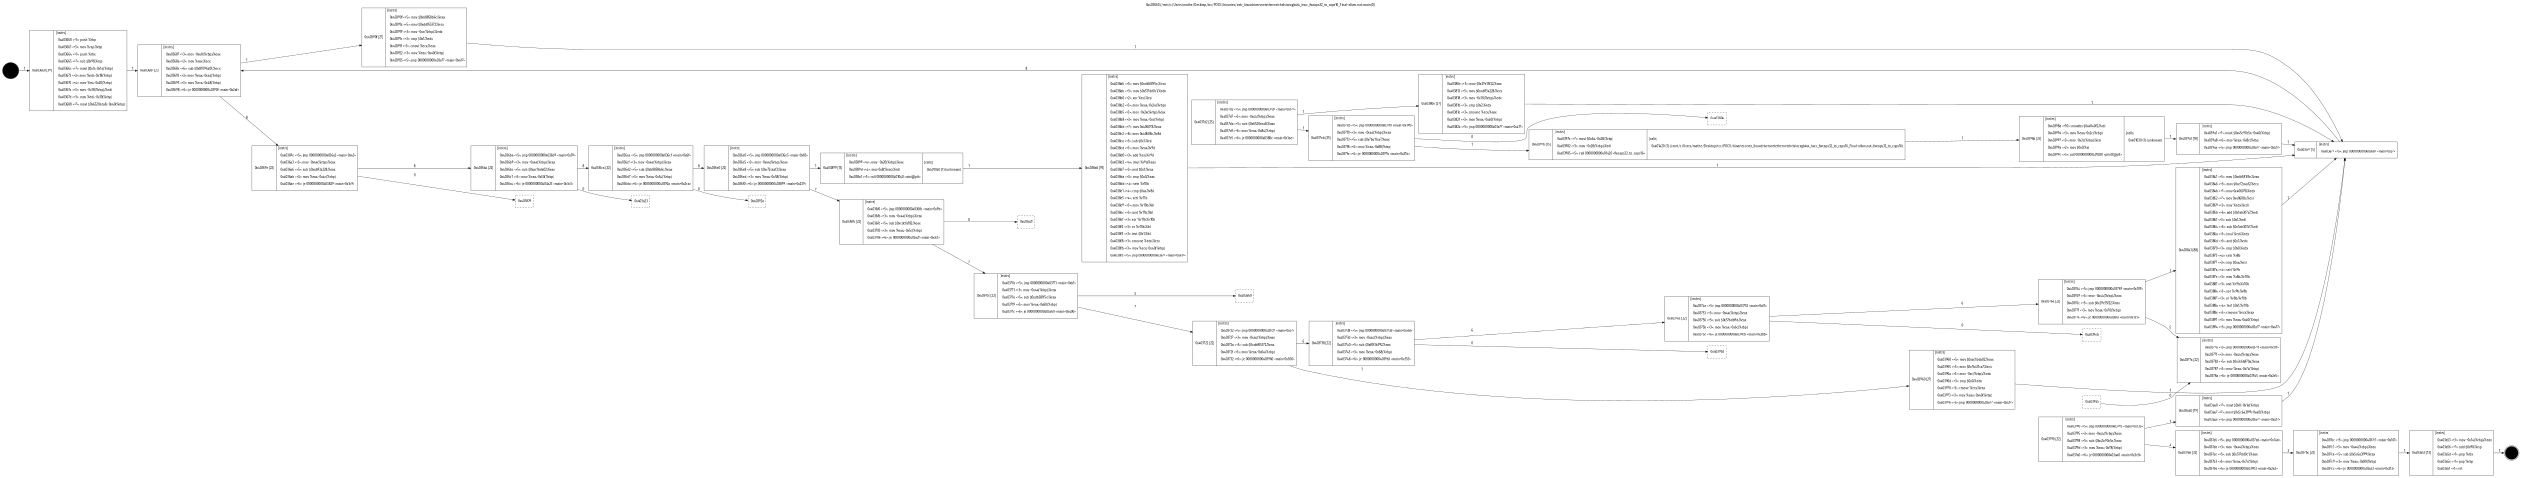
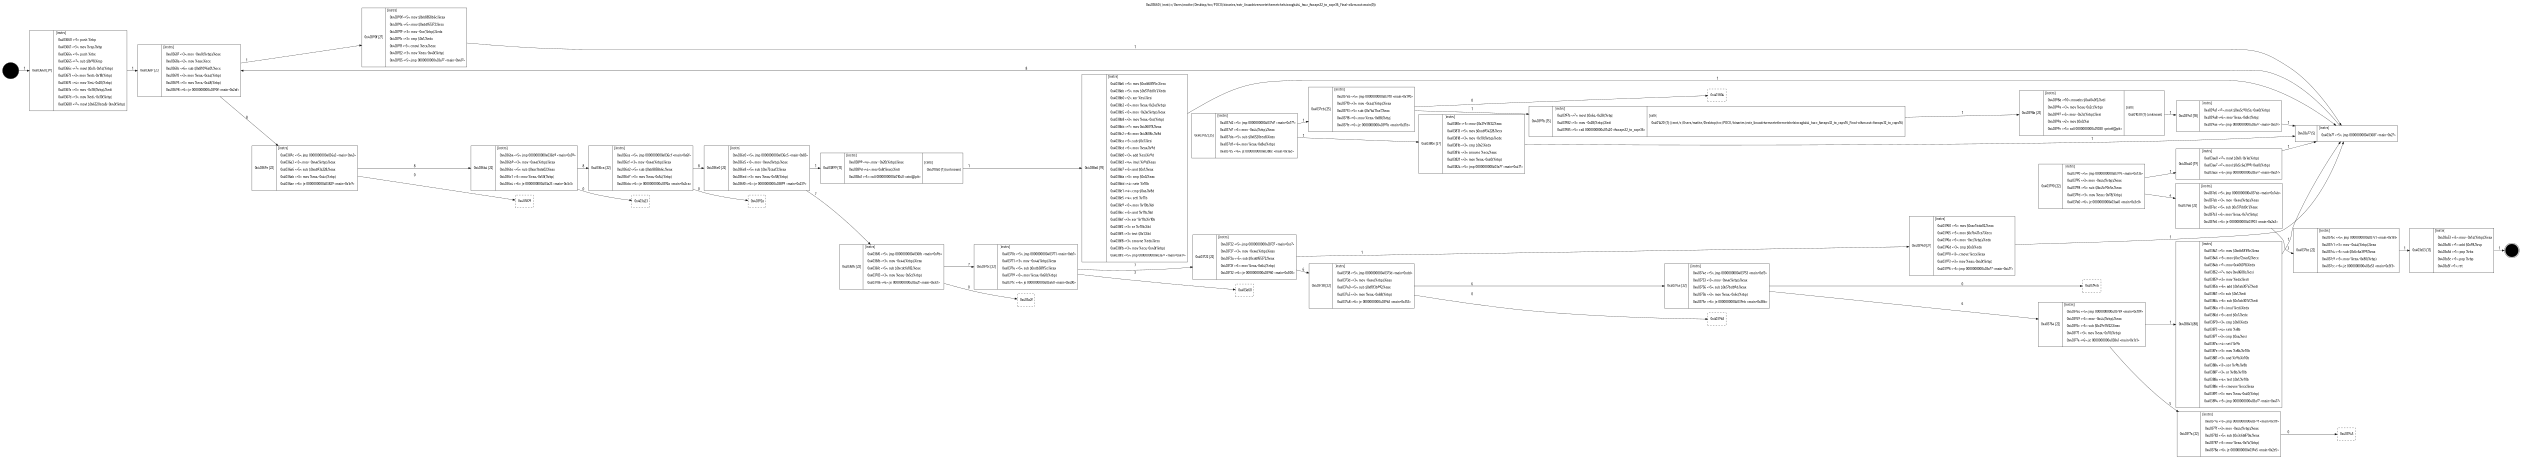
edge "0x403945" -> "0x40377a [22]": reversed
